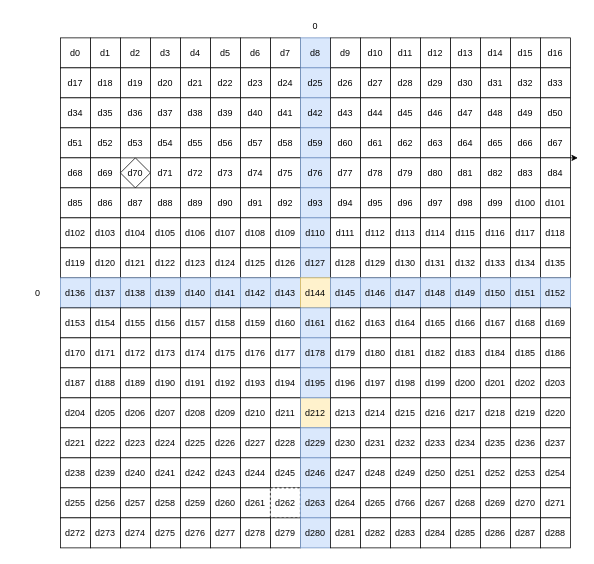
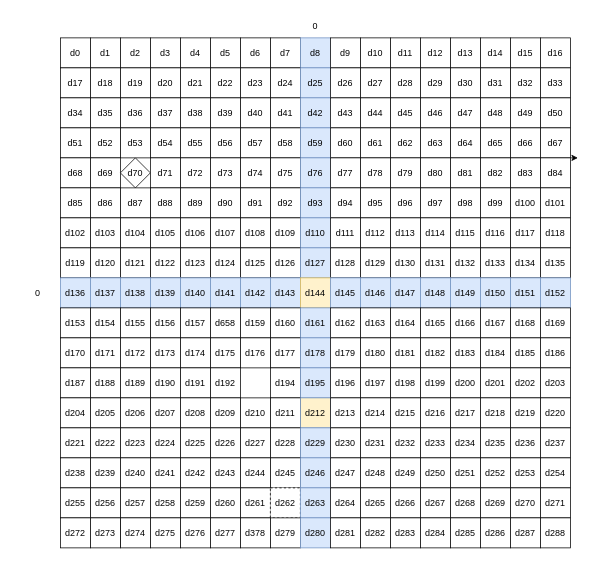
node "d158": label "d158" -> "d658"
node "d193": removed
node "d766": label "d766" -> "d266"
node "d278": label "d278" -> "d378"
